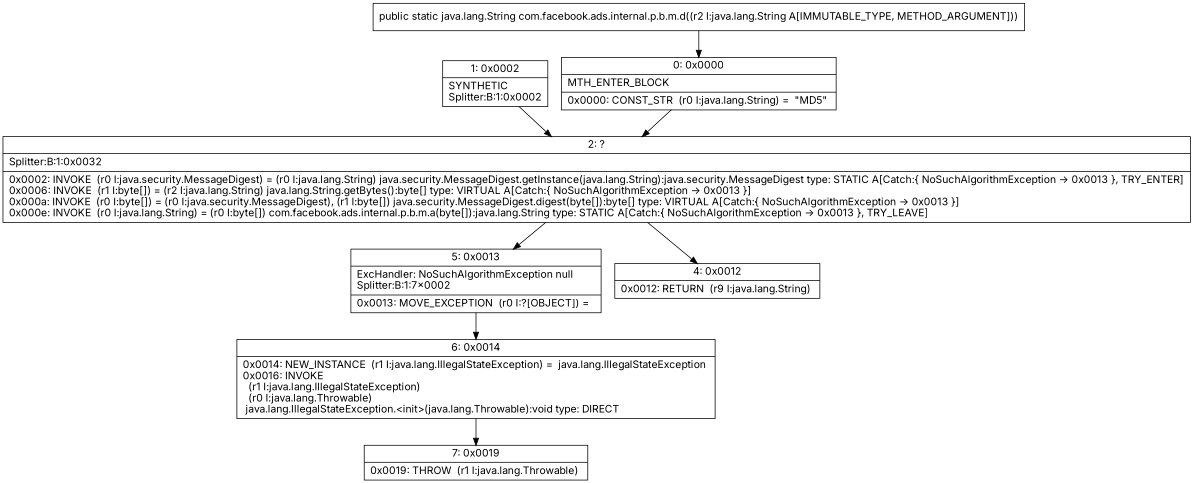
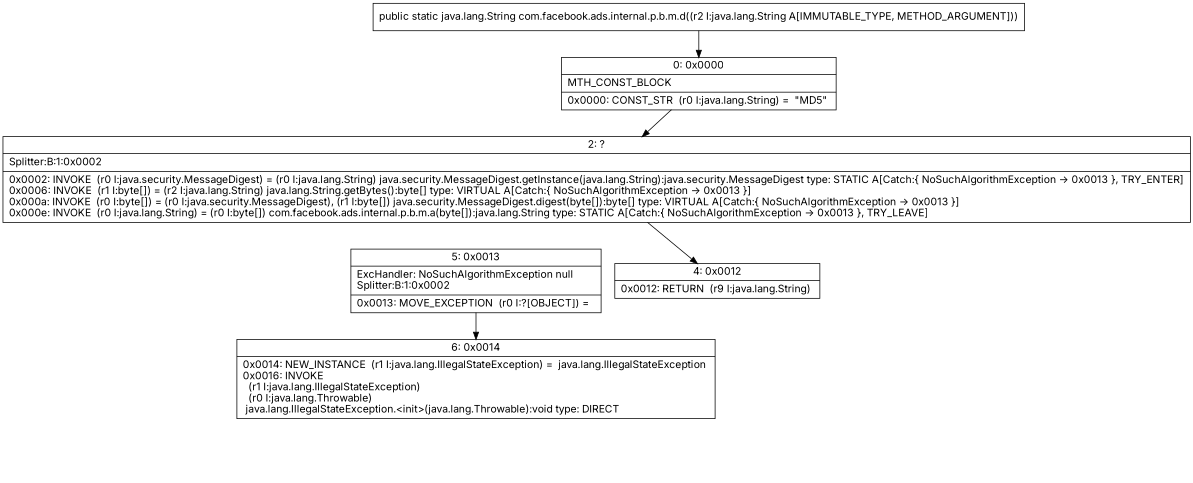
node "0: 0x0000": text "MTH_ENTER_BLOCK" -> "MTH_CONST_BLOCK"
node "1: 0x0002": removed
node "2: ?": text "Splitter:B:1:0x0032" -> "Splitter:B:1:0x0002"
edge "2: ?" -> "5: 0x0013": removed
node "5: 0x0013": text "Splitter:B:1:7x0002" -> "Splitter:B:1:0x0002"
node "7: 0x0019": removed
